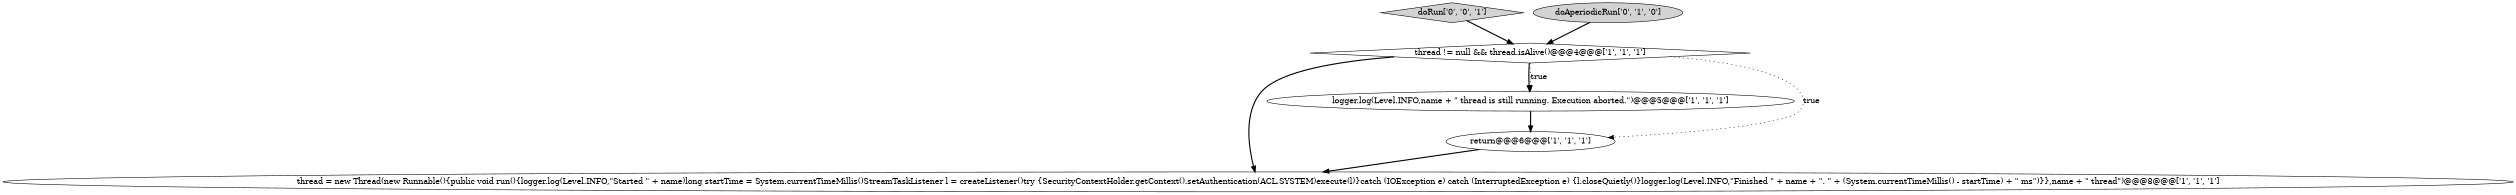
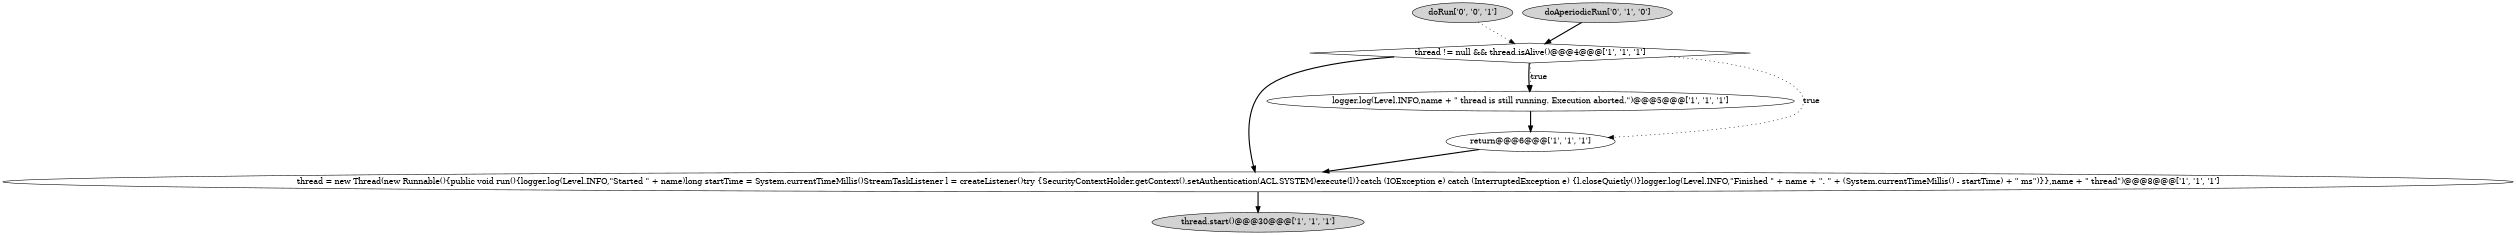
node "doRun['0', '0', '1']": shape diamond -> ellipse
edge "doRun['0', '0', '1']" -> "thread != null && thread.isAlive()@@@4@@@['1', '1', '1']": style bold -> dotted
node "thread.start()@@@30@@@['1', '1', '1']": added
